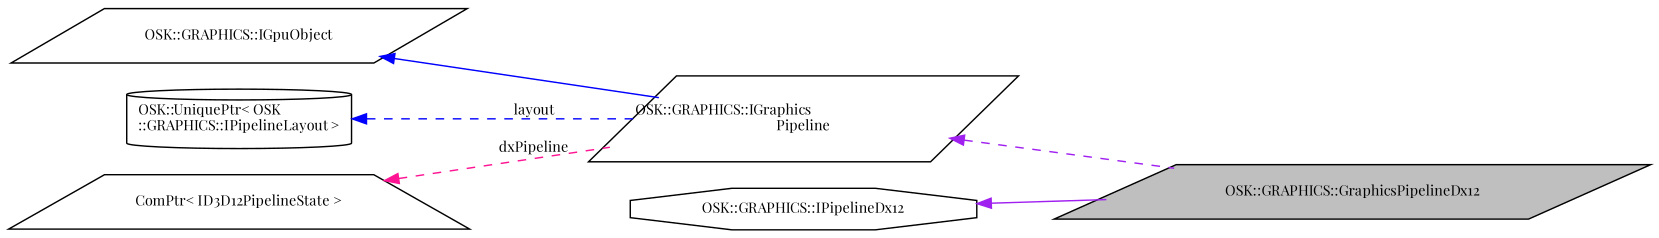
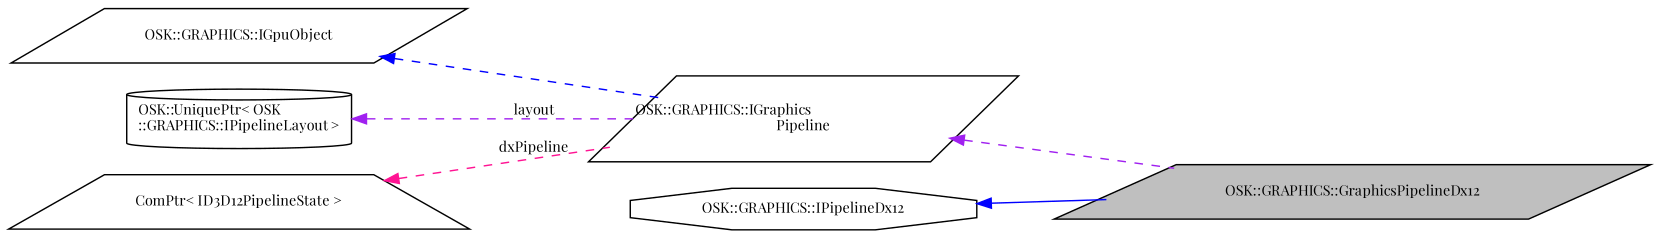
edge "OSK::GRAPHICS::IGraphics Pipeline" -> "OSK::GRAPHICS::IGpuObject": style solid -> dashed
edge "OSK::GRAPHICS::IGraphics Pipeline" -> "OSK::UniquePtr< OSK ::GRAPHICS::IPipelineLayout >": color blue -> purple
edge "OSK::GRAPHICS::GraphicsPipelineDx12" -> "OSK::GRAPHICS::IPipelineDx12": color purple -> blue
